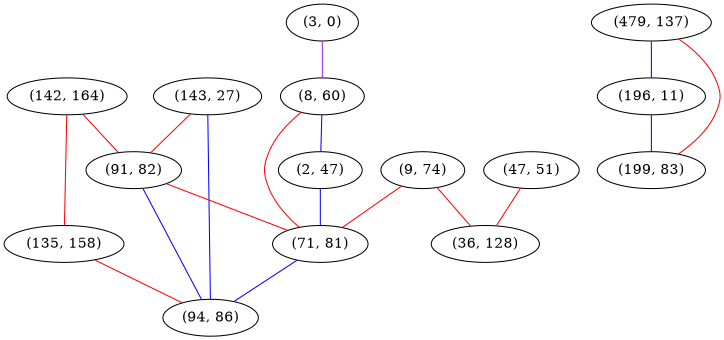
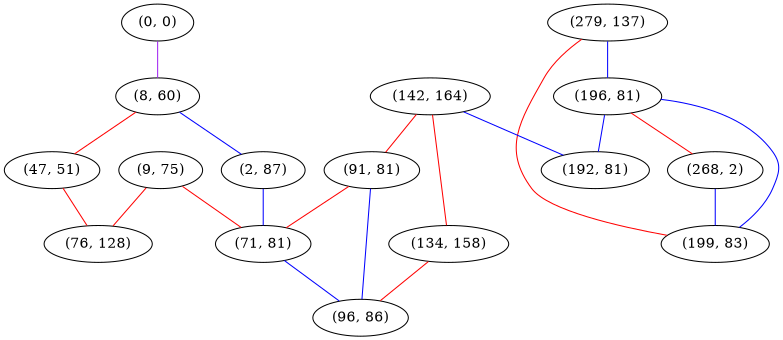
node "(3, 0)": label "(3, 0)" -> "(0, 0)"
node "(479, 137)": label "(479, 137)" -> "(279, 137)"
node "(143, 27)": removed
node "(196, 11)": label "(196, 11)" -> "(196, 81)"
edge "(8, 60)" -- "(71, 81)": now "(8, 60)" -- "(47, 51)"
node "(91, 82)": label "(91, 82)" -> "(91, 81)"
node "(2, 47)": label "(2, 47)" -> "(2, 87)"
node "(9, 74)": label "(9, 74)" -> "(9, 75)"
node "(192, 81)": added
node "(268, 2)": added
node "(135, 158)": label "(135, 158)" -> "(134, 158)"
node "(36, 128)": label "(36, 128)" -> "(76, 128)"
node "(94, 86)": label "(94, 86)" -> "(96, 86)"
